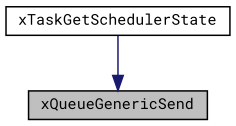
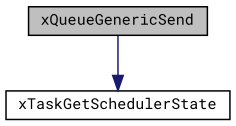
edge "xTaskGetSchedulerState" -> "xQueueGenericSend": reversed
